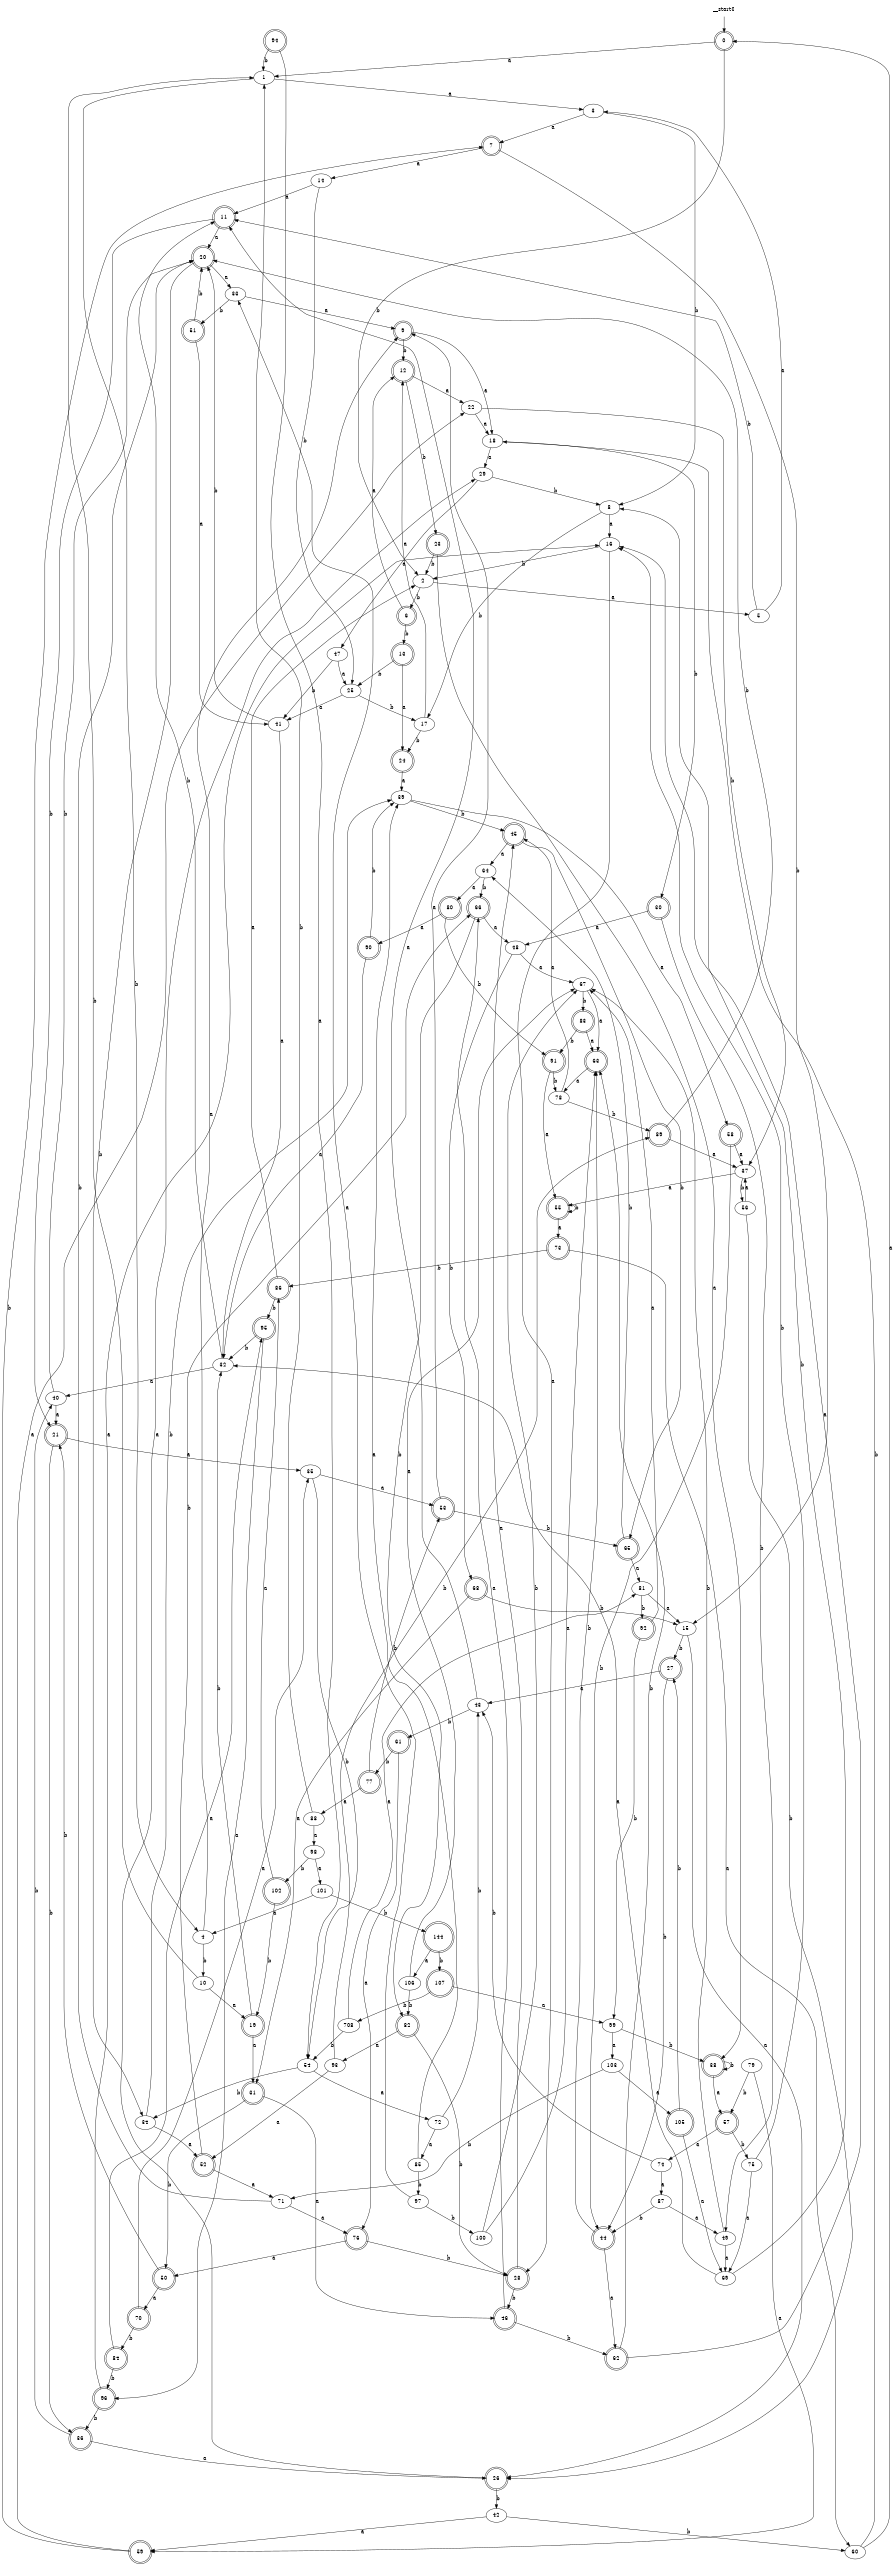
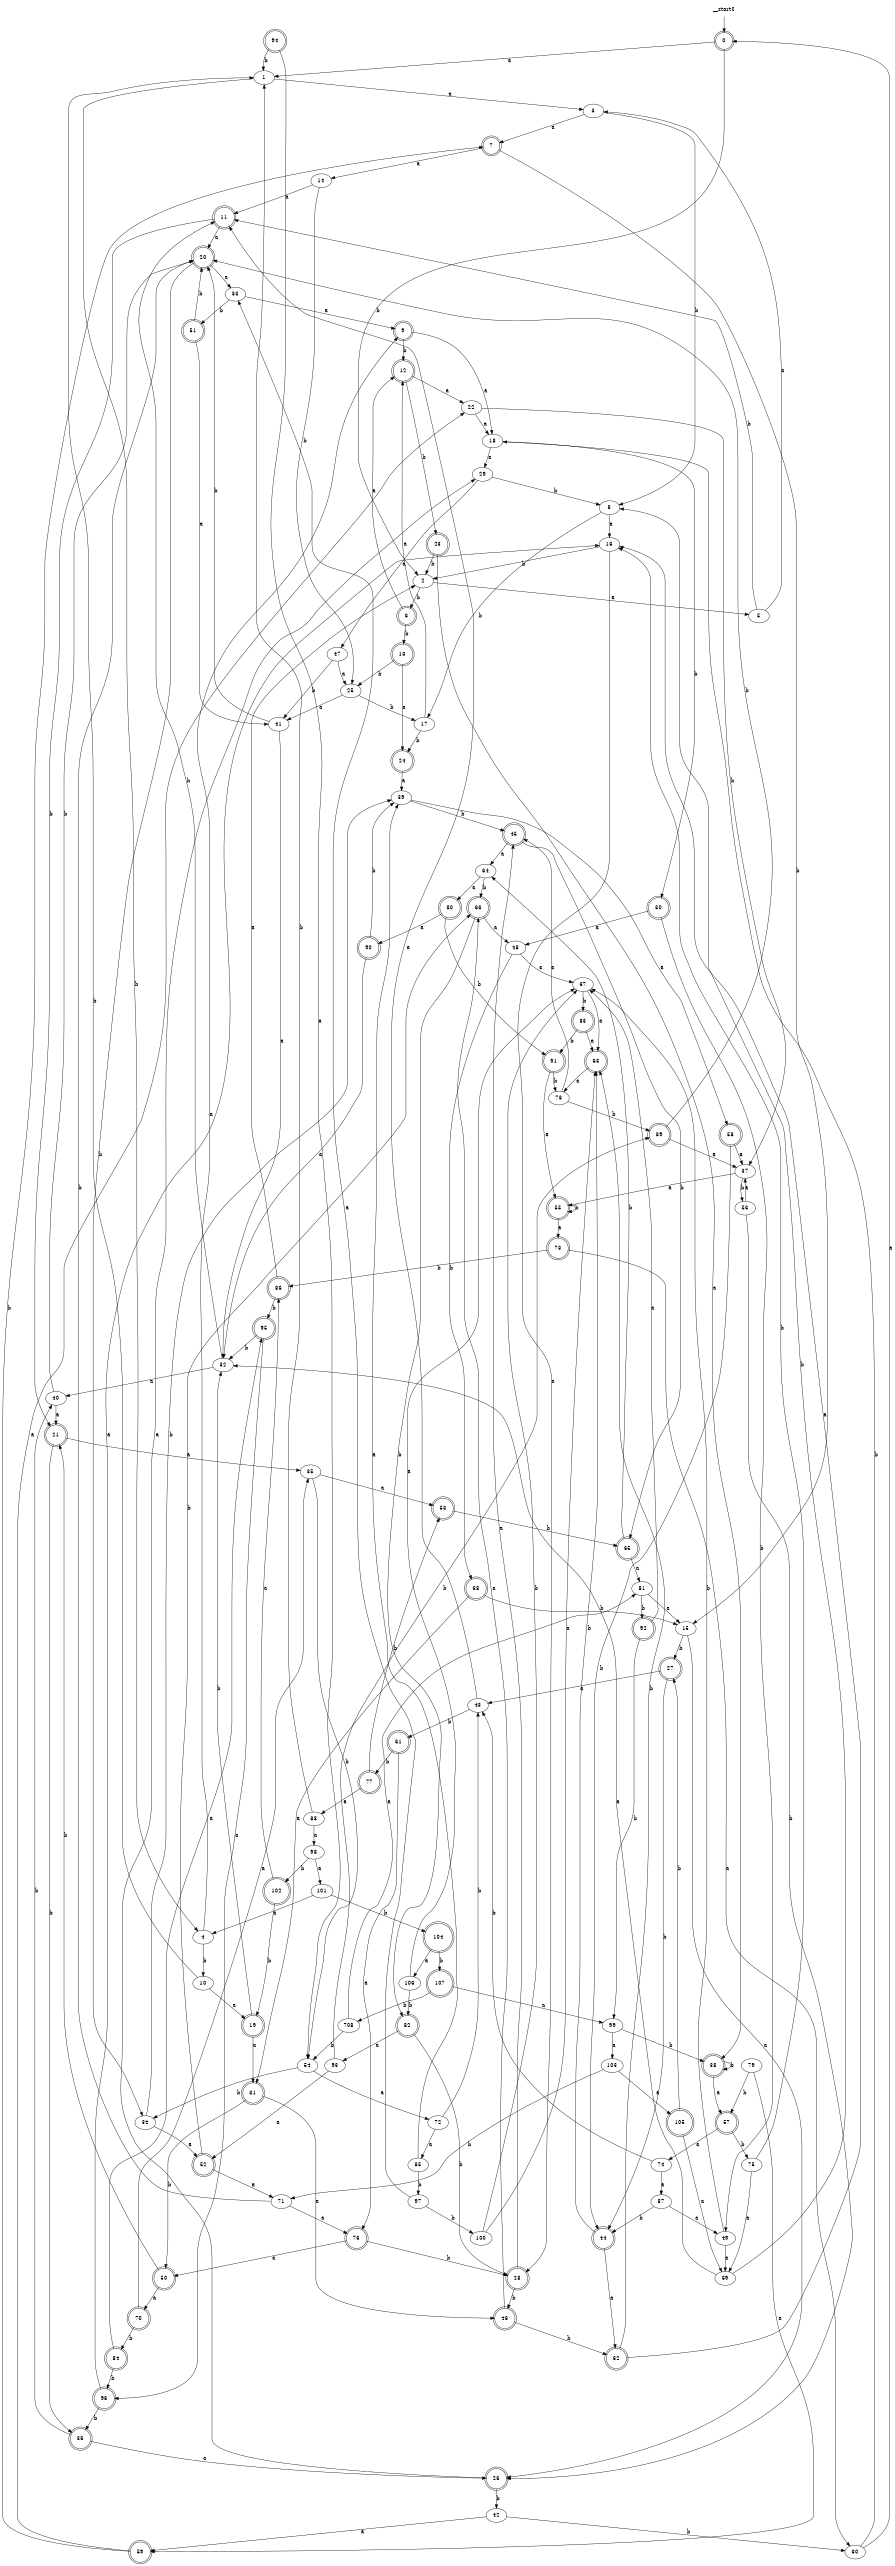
edge "53" -> "9": removed, label "a"
node "144": label "144" -> "104"
